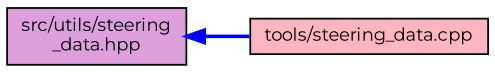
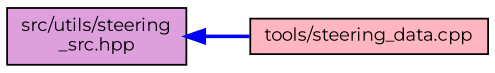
node "src/utils/steering _data.hpp": label "src/utils/steering _data.hpp" -> "src/utils/steering _src.hpp"
